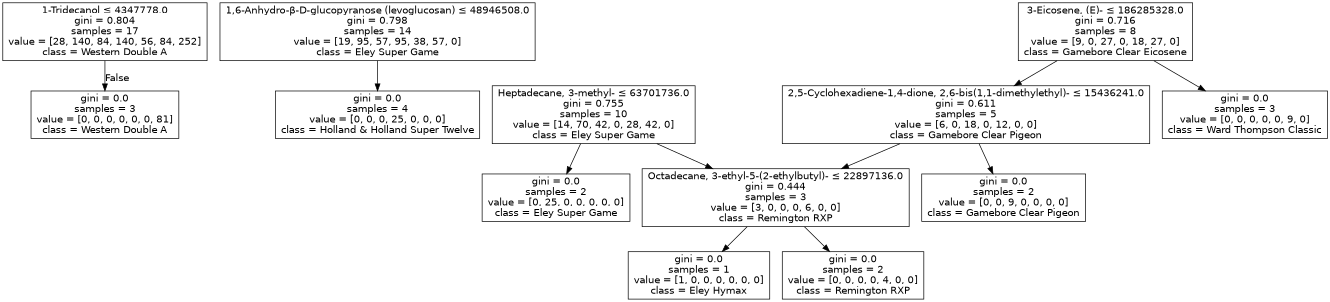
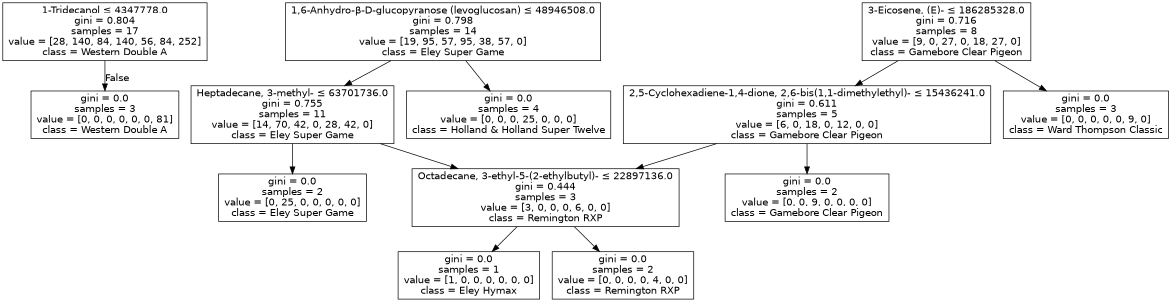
node "3-Eicosene, (E)- ≤ 186285328.0": text "class = Gamebore Clear Eicosene" -> "class = Gamebore Clear Pigeon"
edge "1,6-Anhydro-β-D-glucopyranose (levoglucosan) ≤ 48946508.0" -> "Heptadecane, 3-methyl- ≤ 63701736.0": added
node "Heptadecane, 3-methyl- ≤ 63701736.0": text "samples = 10" -> "samples = 11"
